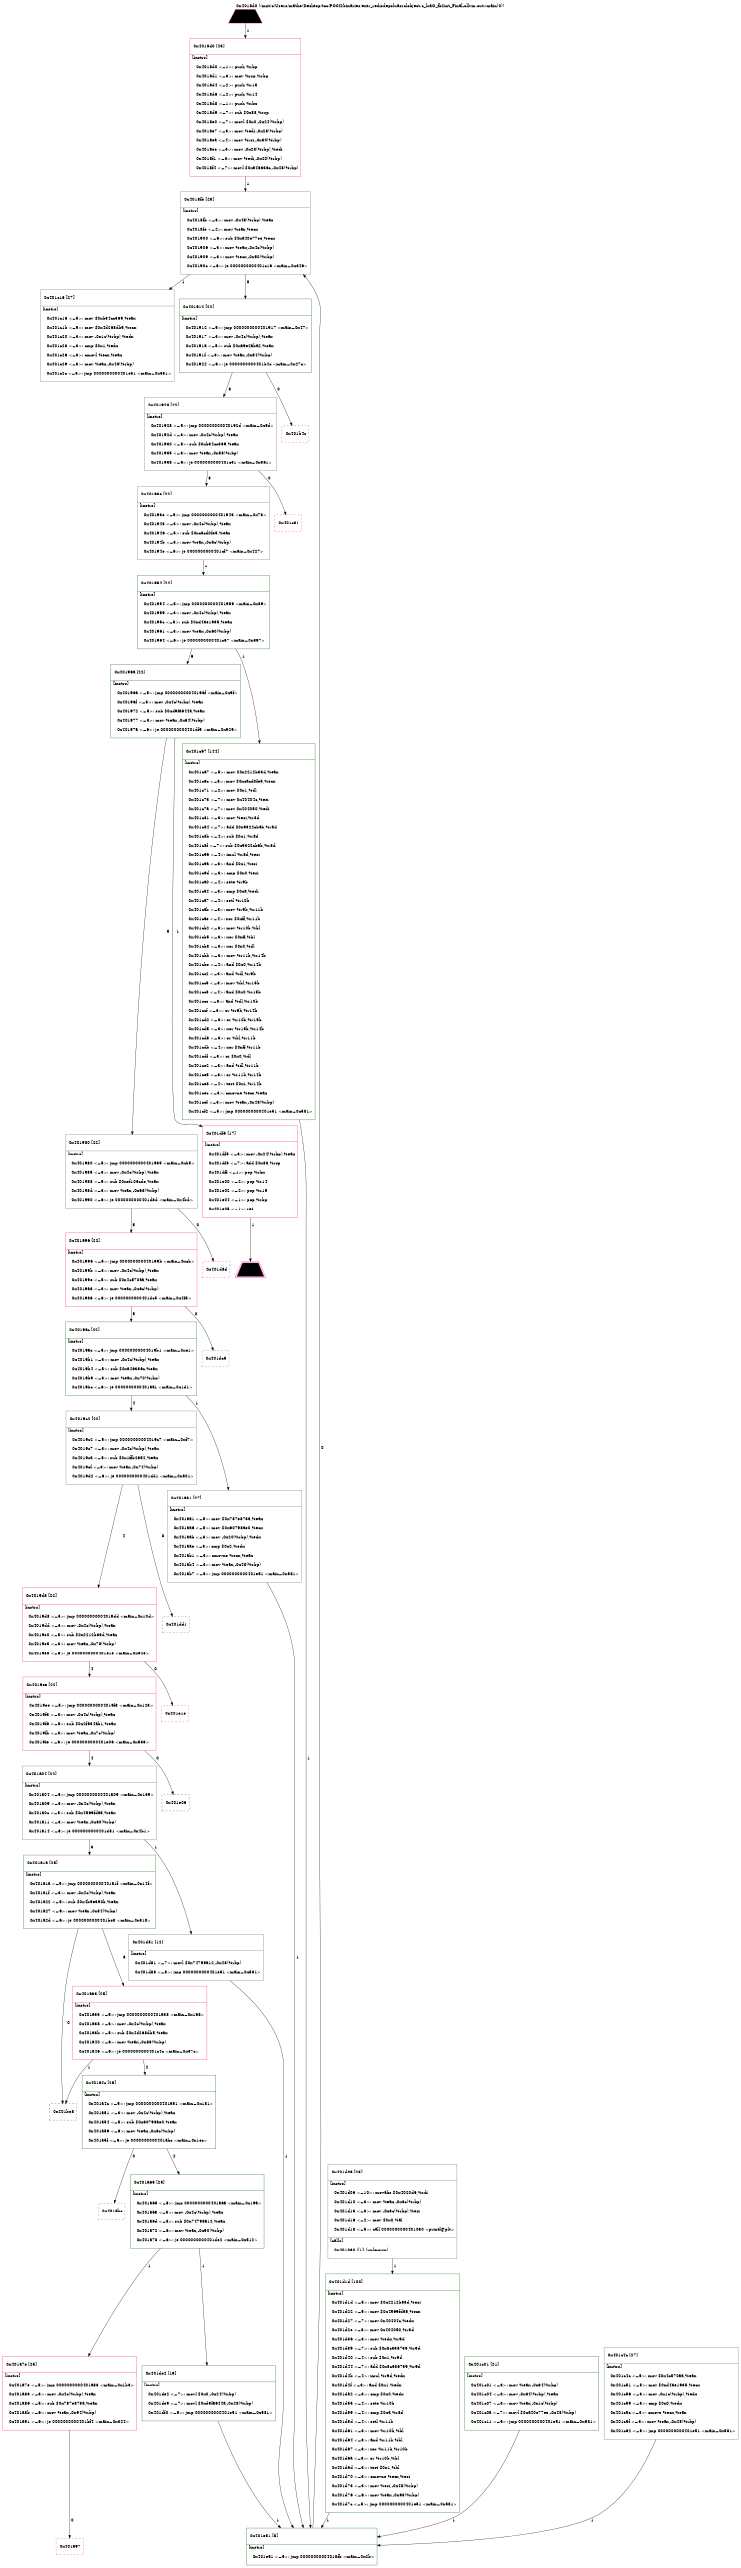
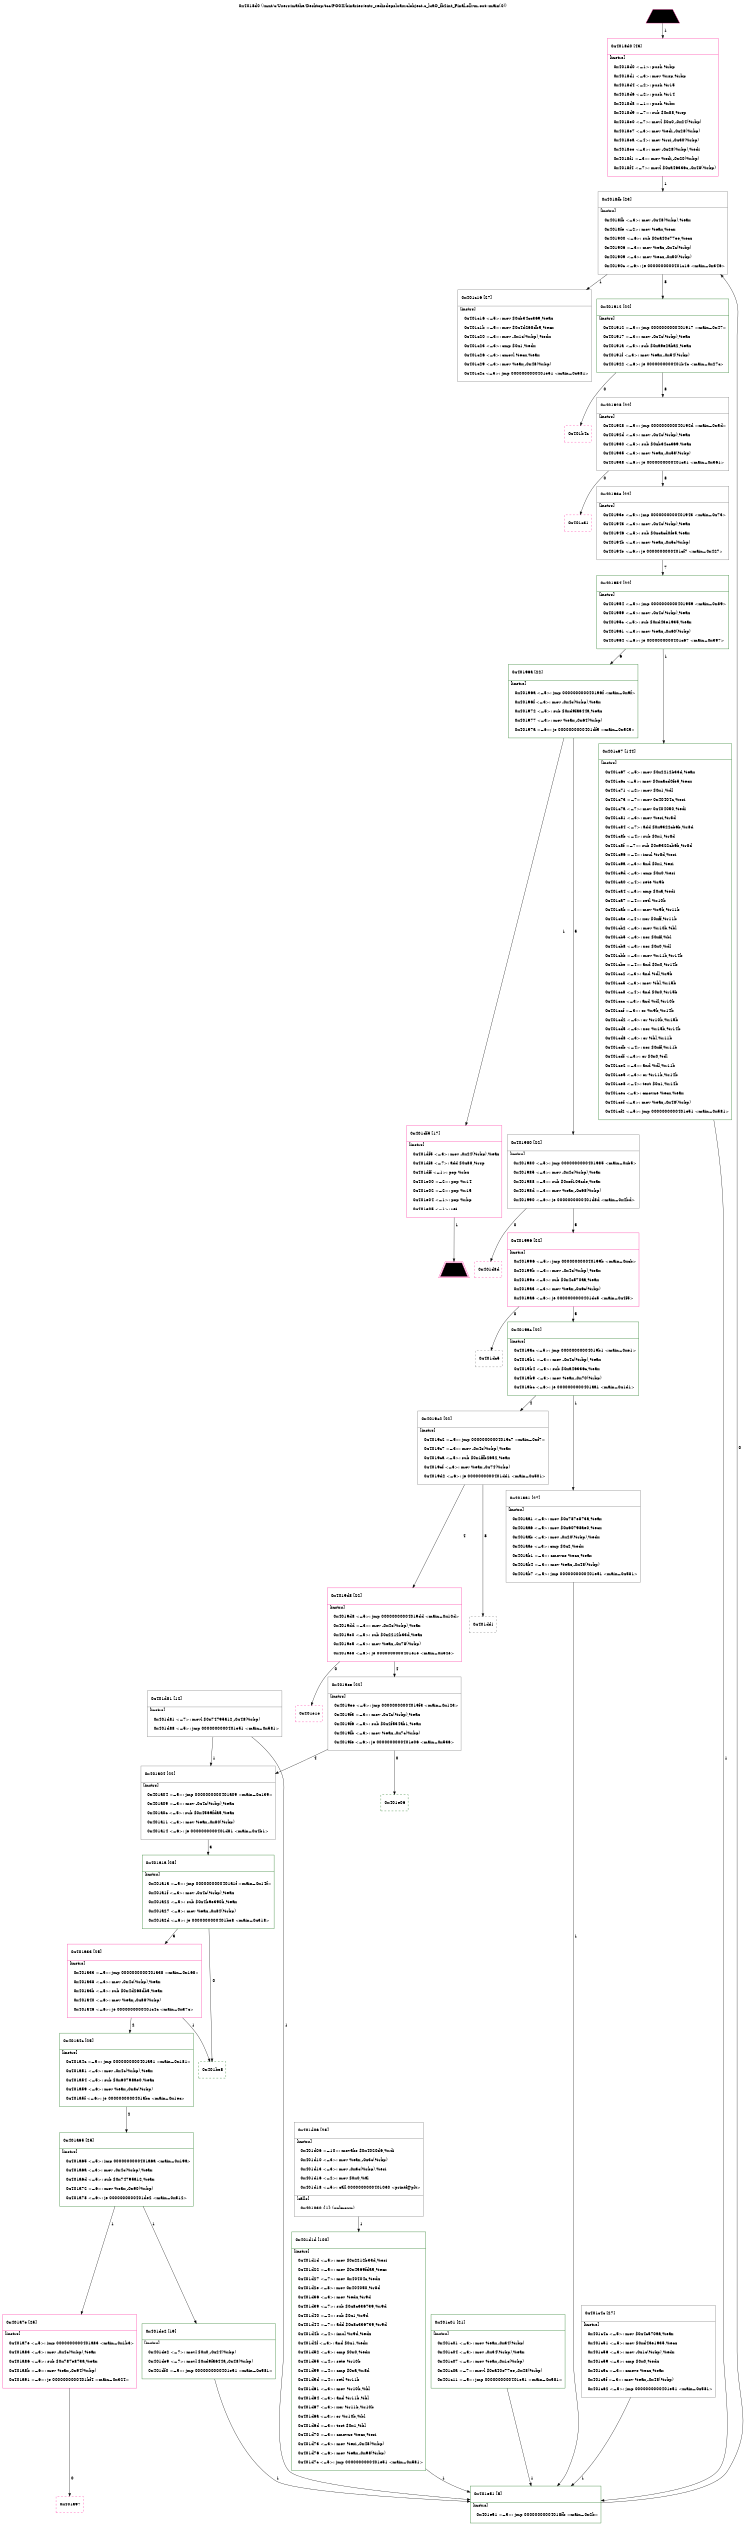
node "0x4019ee [22]": color deeppink -> gray40
edge "0x401a04 [22]" -> "0x401d81 [12]": reversed
node "0x401abc": removed
